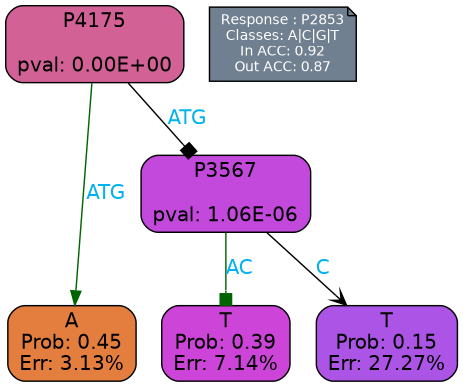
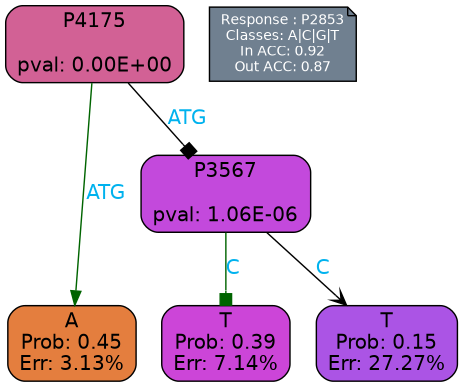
edge "P3567 pval: 1.06E-06" -> "T Prob: 0.39 Err: 7.14%": label "AC" -> "C"
